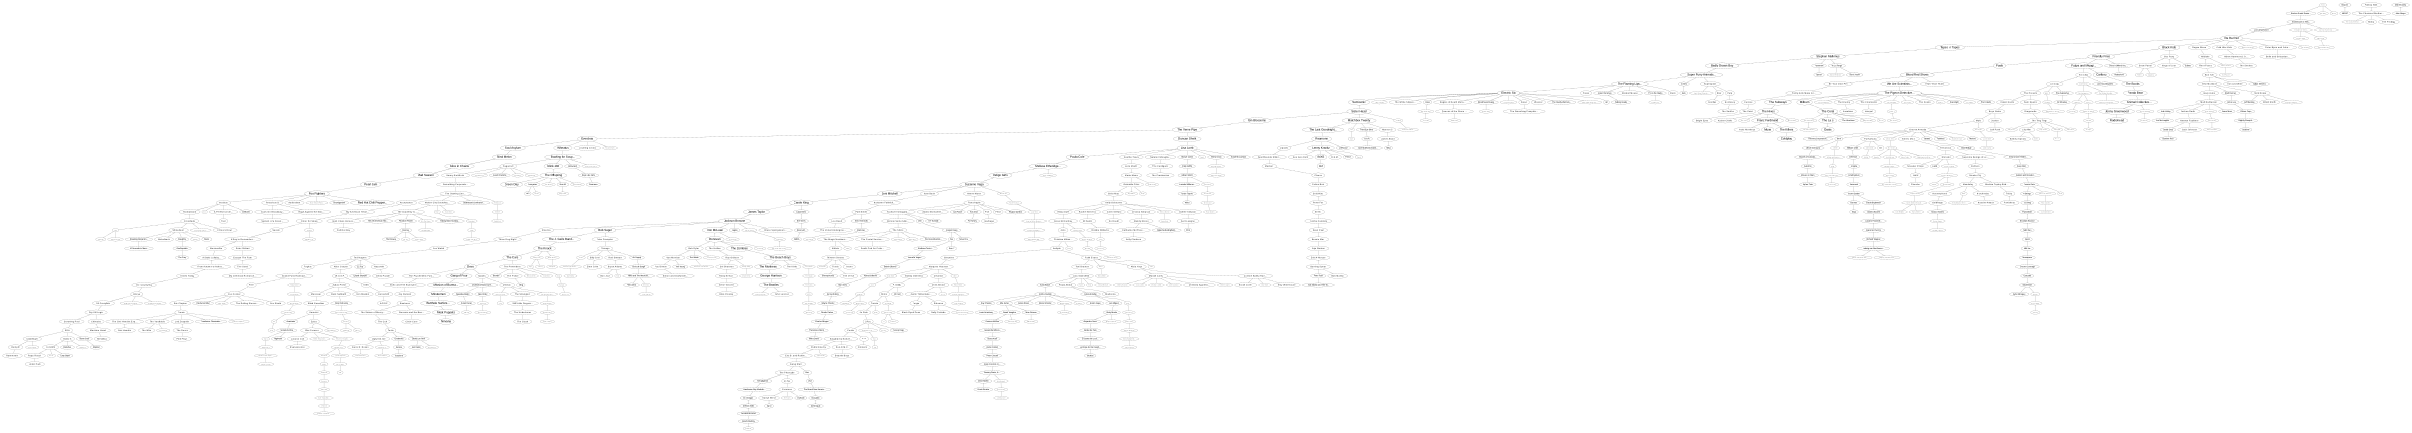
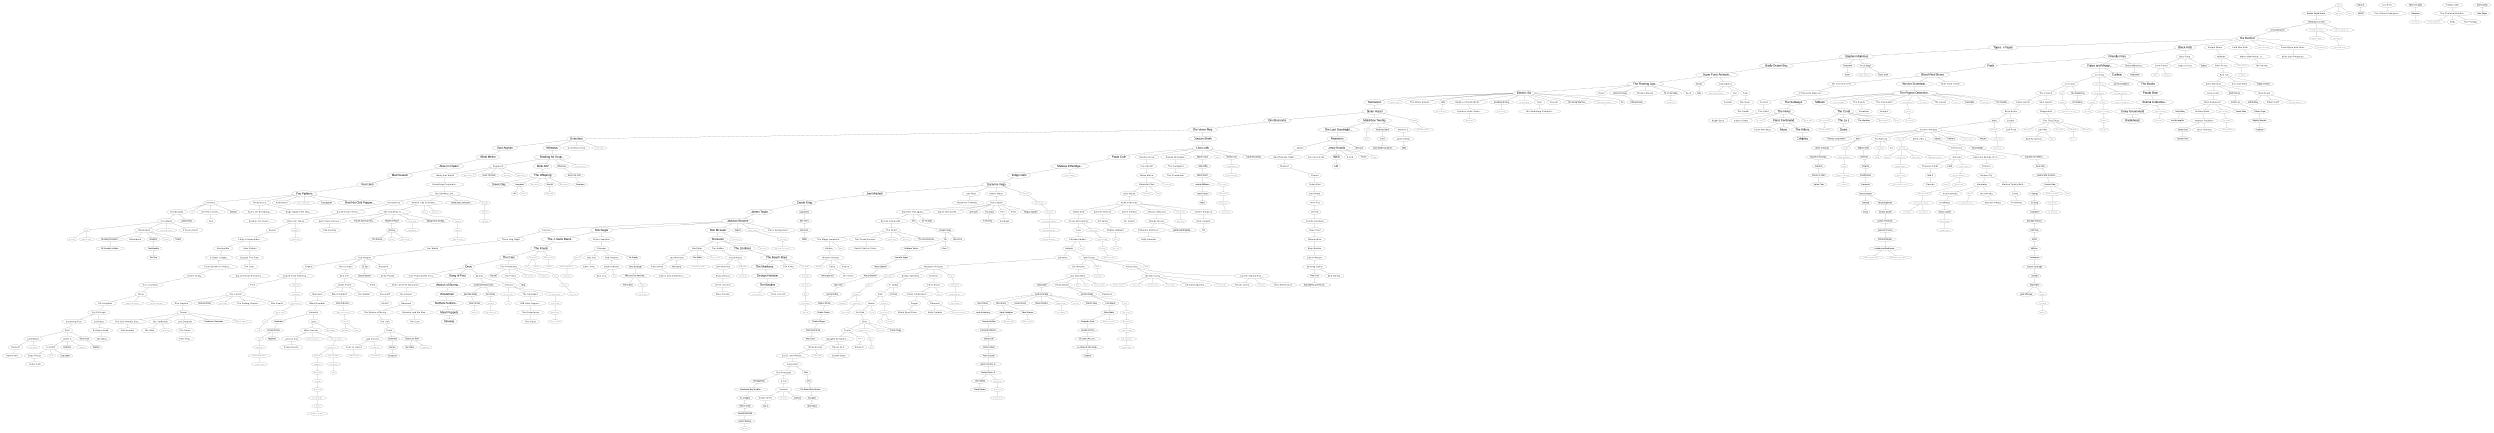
node "Ben Folds": removed
node "Patti Smith": removed
node "Lostprophets": added
node "Circle Cure": label "Circle Cure" -> "The Cure"
node "Opeth": label "Opeth" -> "Explosions"
